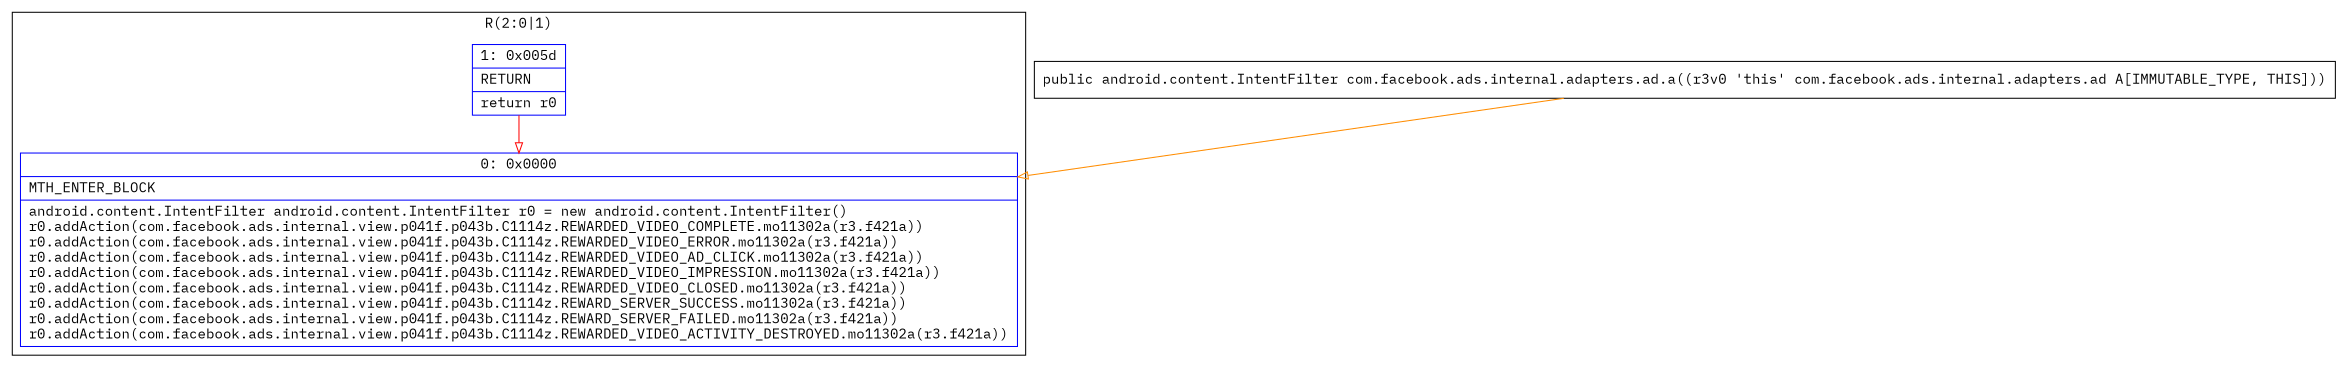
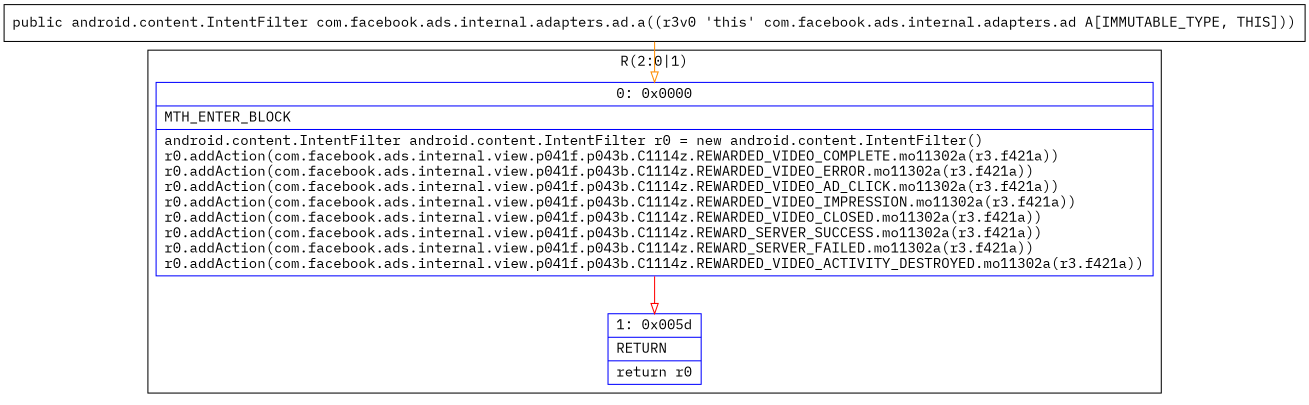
edge "1: 0x005d" -> "0: 0x0000": reversed
